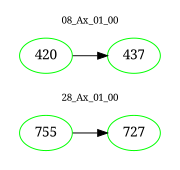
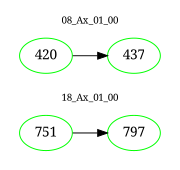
cluster "28_Ax_01_00": label "28_Ax_01_00" -> "18_Ax_01_00"
node "755": label "755" -> "751"
node "727": label "727" -> "797"
